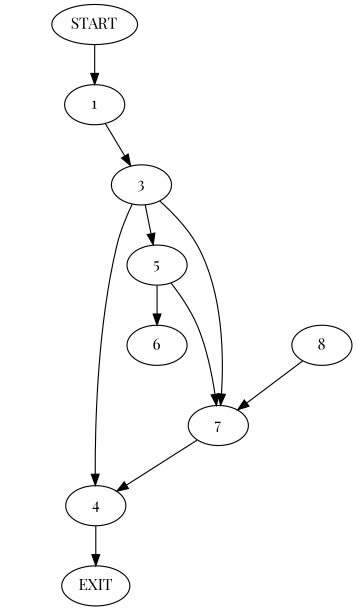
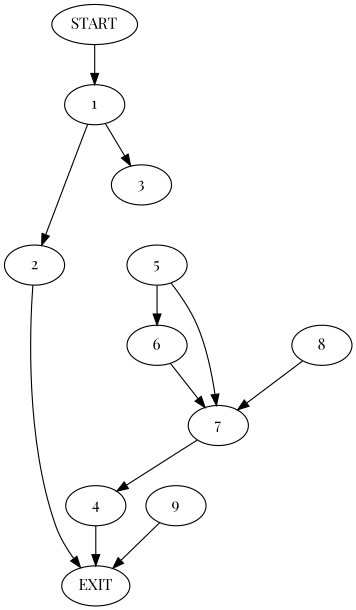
edge "3" -> "5": removed
node "2": added
edge "3" -> "7": now "6" -> "7"
edge "3" -> "4": removed
node "9": added
